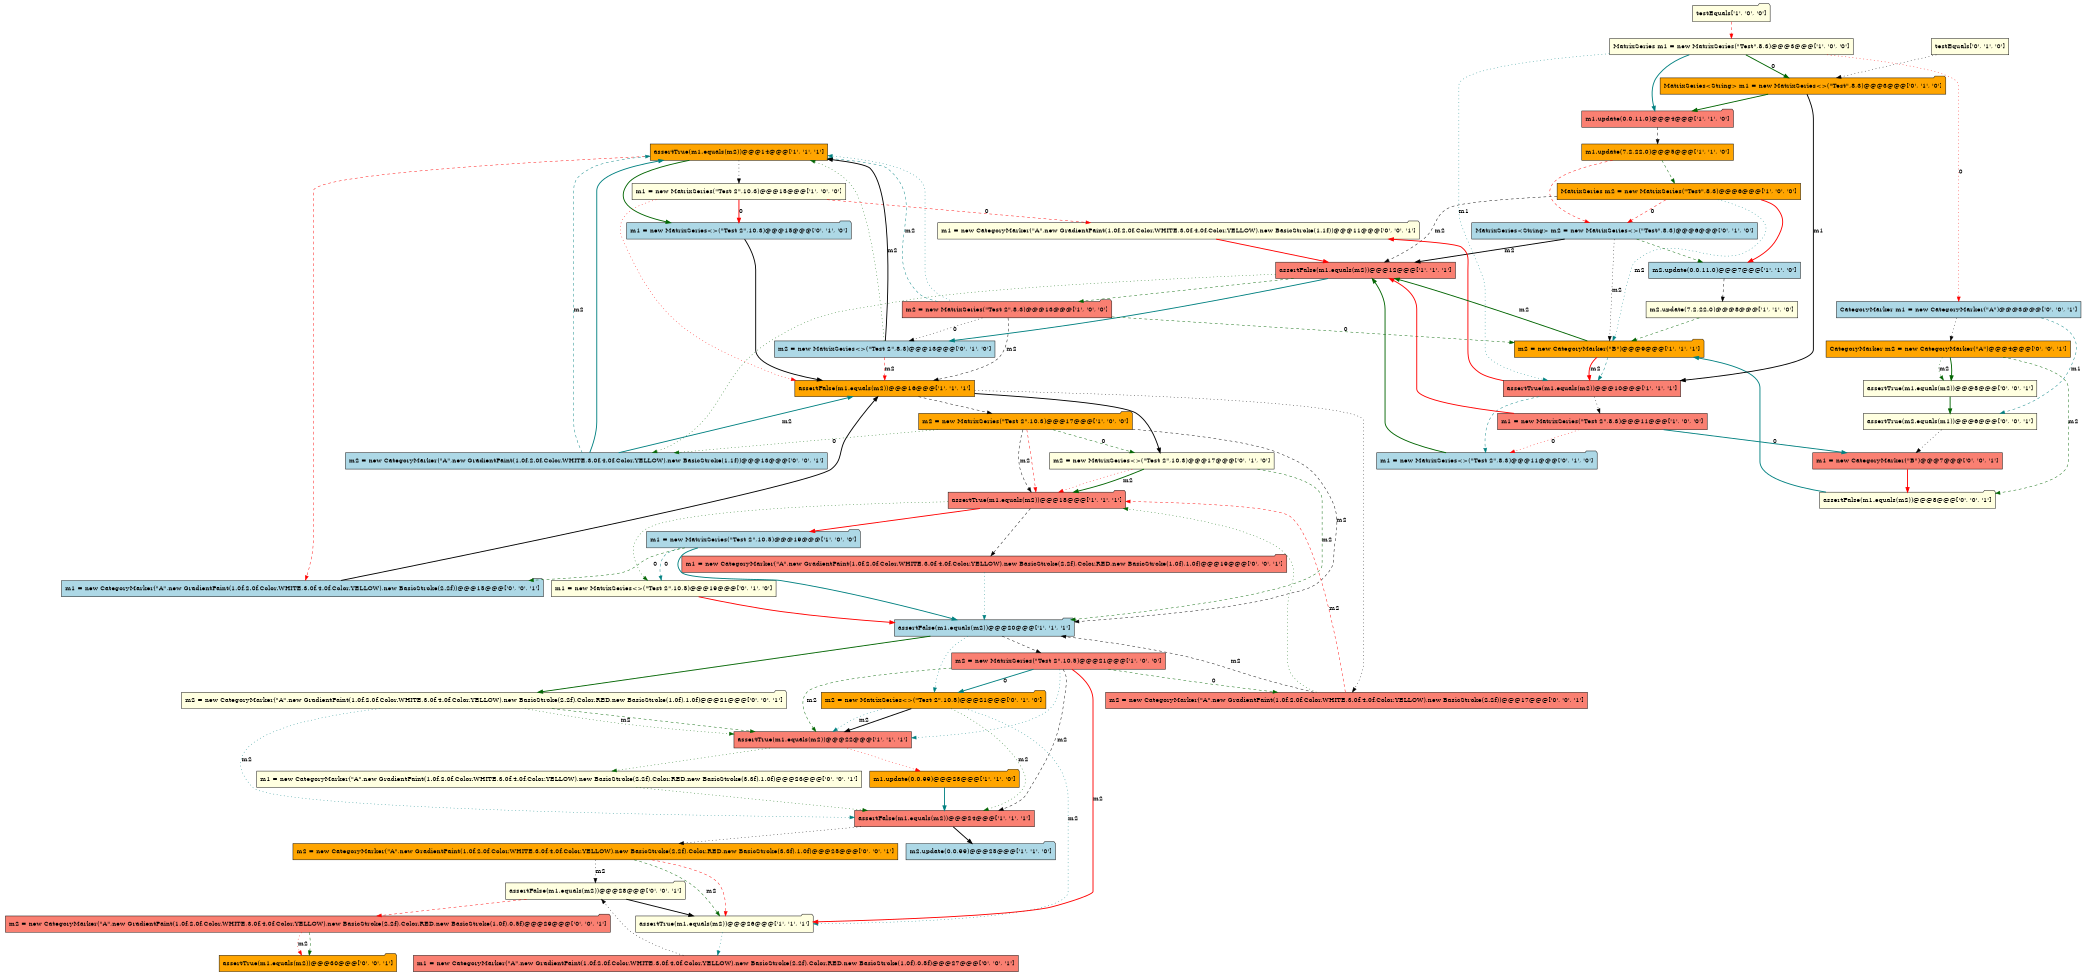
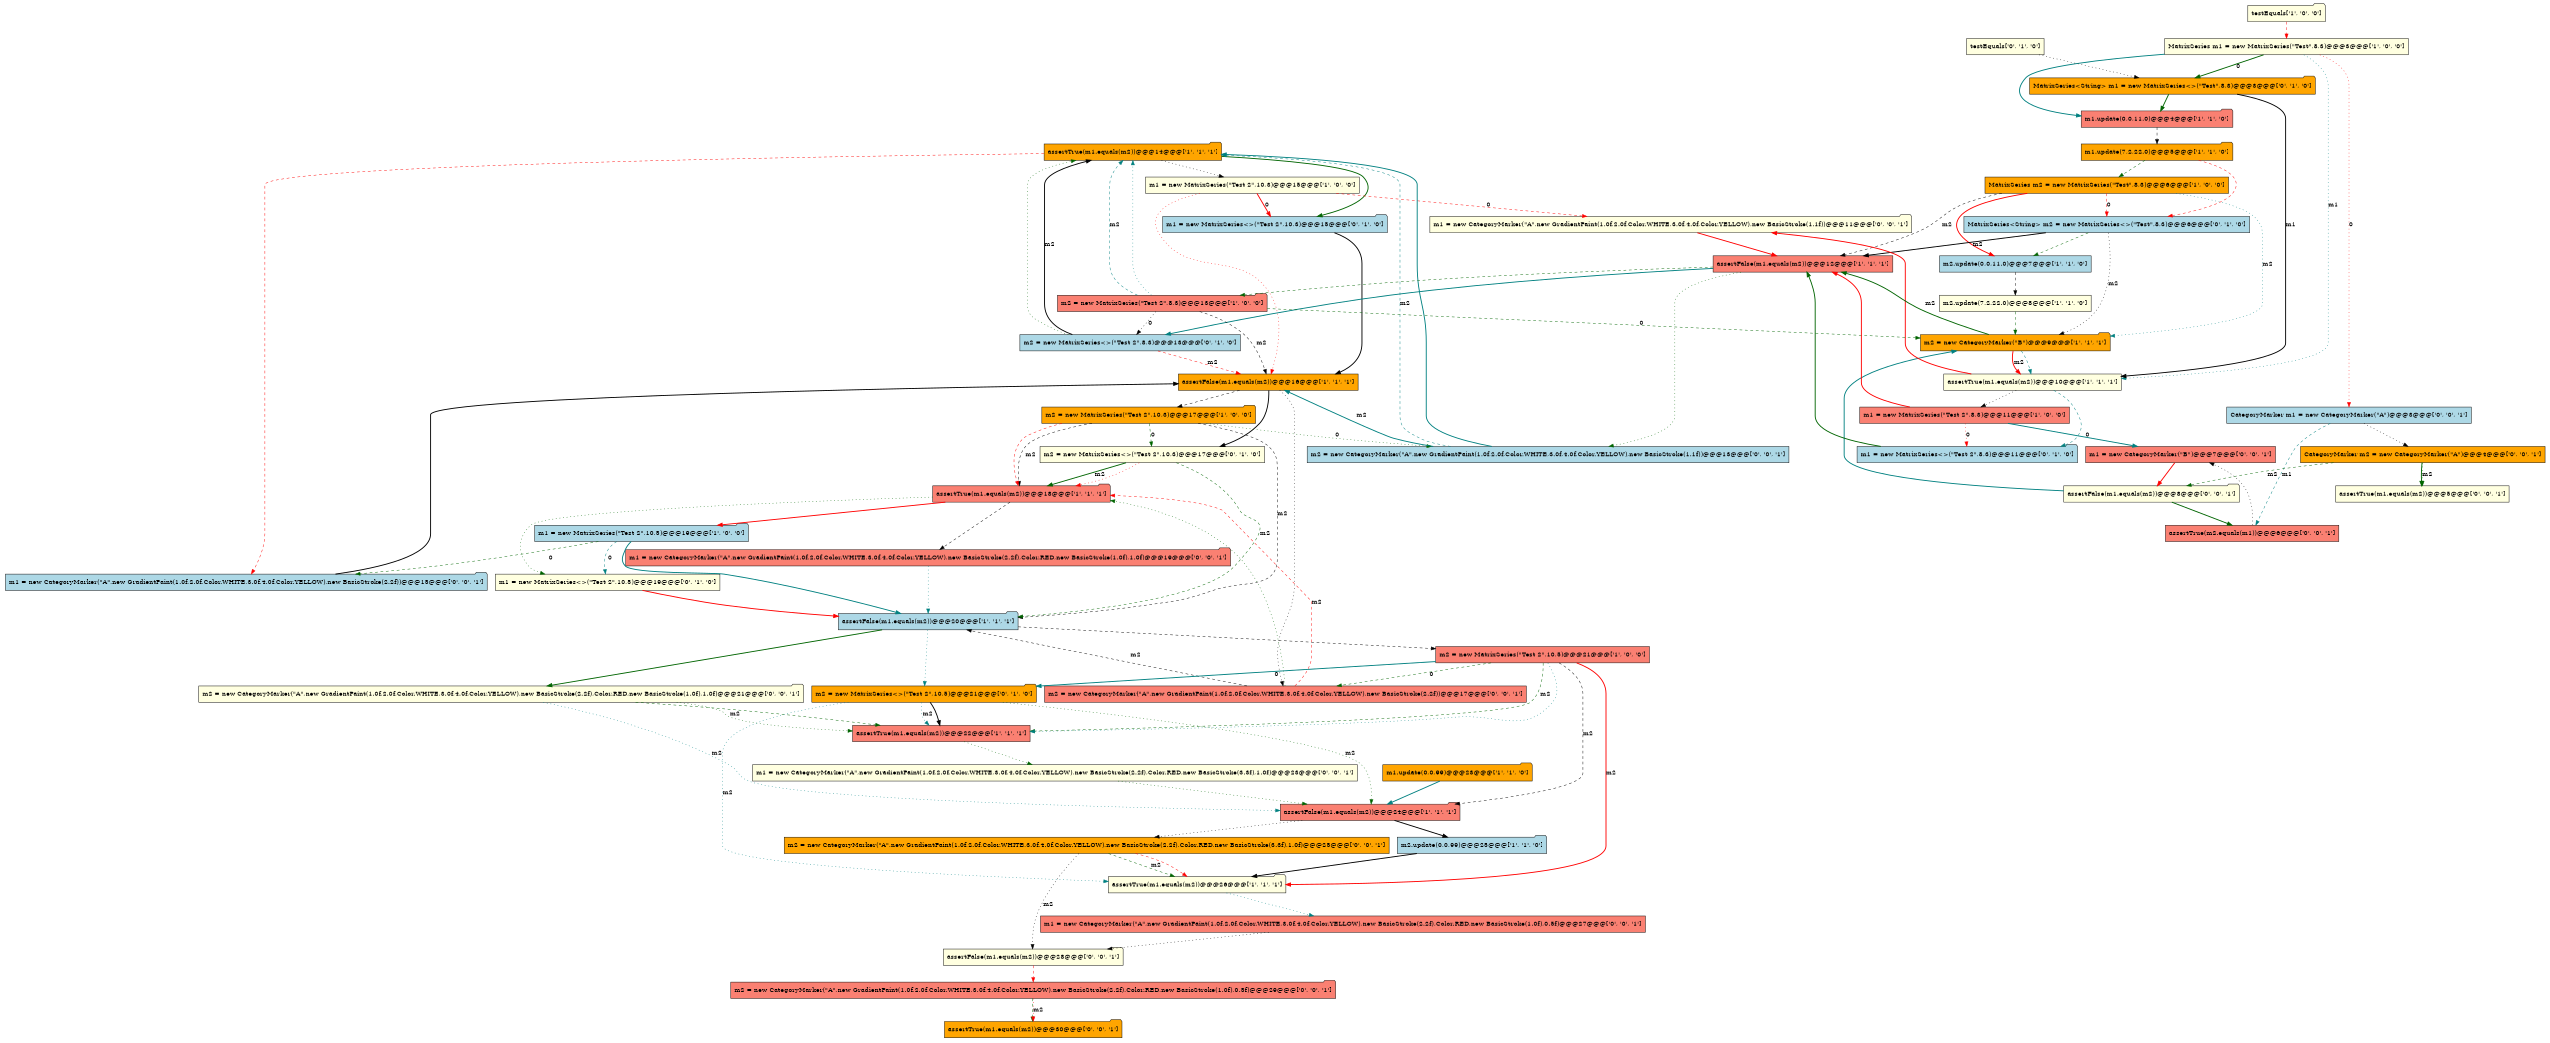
node "assertTrue(m1.equals(m2))@@@14@@@['1', '1', '1']": shape box -> folder
node "m1.update(7,2,22.0)@@@5@@@['1', '1', '0']": shape box -> folder
node "assertTrue(m1.equals(m2))@@@10@@@['1', '1', '1']": fillcolor salmon -> lightyellow
edge "assertTrue(m1.equals(m2))@@@5@@@['0', '0', '1']" -> "assertTrue(m2.equals(m1))@@@6@@@['0', '0', '1']": now "assertFalse(m1.equals(m2))@@@8@@@['0', '0', '1']" -> "assertTrue(m2.equals(m1))@@@6@@@['0', '0', '1']"
node "assertTrue(m2.equals(m1))@@@6@@@['0', '0', '1']": fillcolor lightyellow -> salmon
edge "assertTrue(m1.equals(m2))@@@22@@@['1', '1', '1']" -> "m1.update(0,0,99)@@@23@@@['1', '1', '0']": removed
node "assertFalse(m1.equals(m2))@@@24@@@['1', '1', '1']": shape box -> folder
edge "assertFalse(m1.equals(m2))@@@28@@@['0', '0', '1']" -> "assertTrue(m1.equals(m2))@@@26@@@['1', '1', '1']": now "m2.update(0,0,99)@@@25@@@['1', '1', '0']" -> "assertTrue(m1.equals(m2))@@@26@@@['1', '1', '1']"
